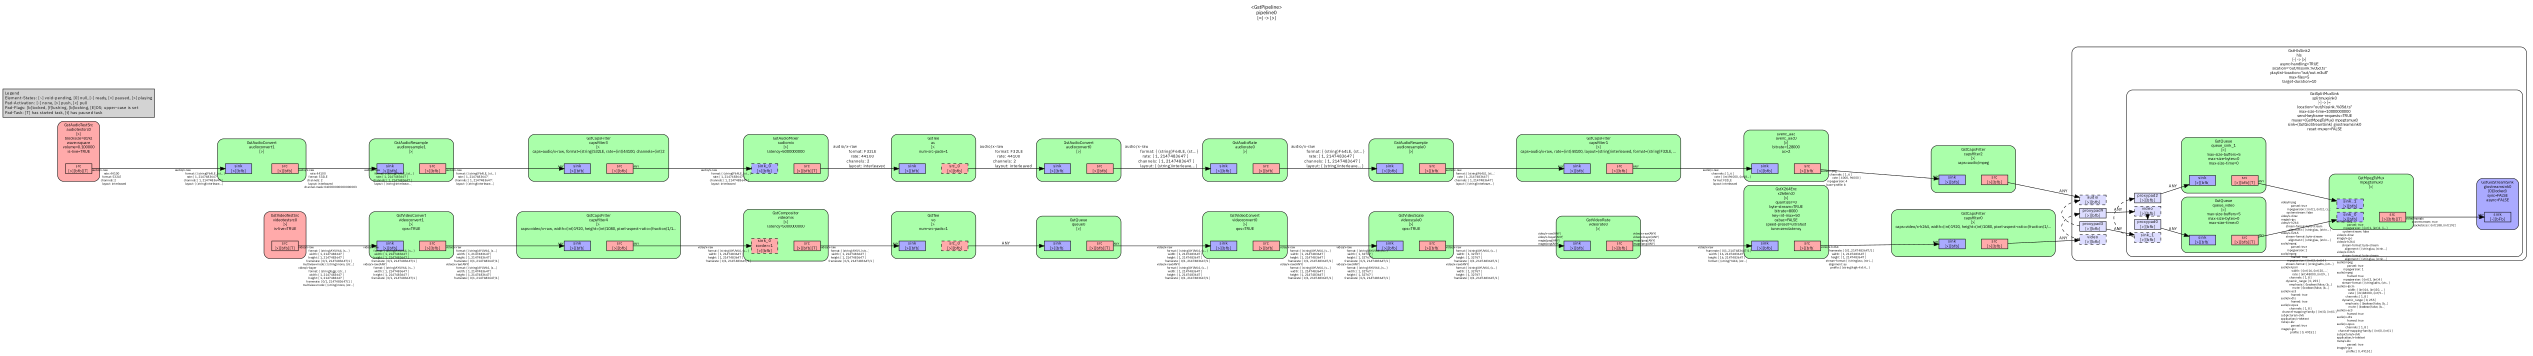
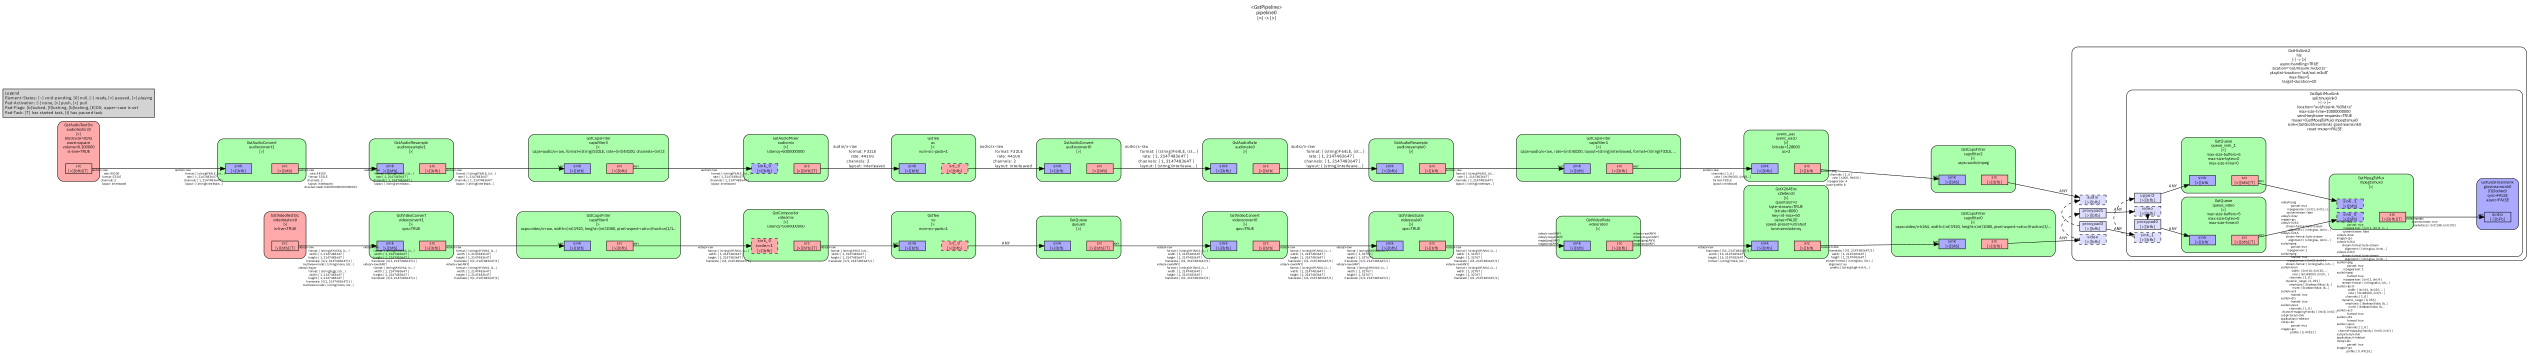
node "proxypad2 [>][bfb]": label "proxypad2 [>][bfb]" -> "upper2 [>][bfb]"
node "proxypad9 [>][bfb]": label "proxypad9 [>][bfb]" -> "proxypad1 [>][bfb]"
node "sink [-][bFb]": label "sink [-][bFb]" -> "audio [-][bFb]"
